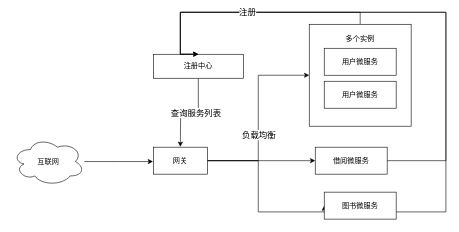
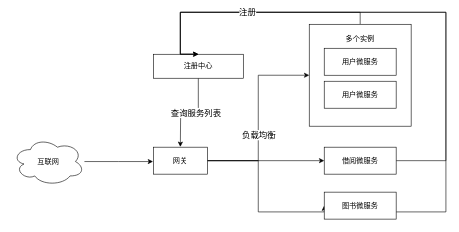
node "借阅微服务": moved (351, 161) -> (360, 161)
